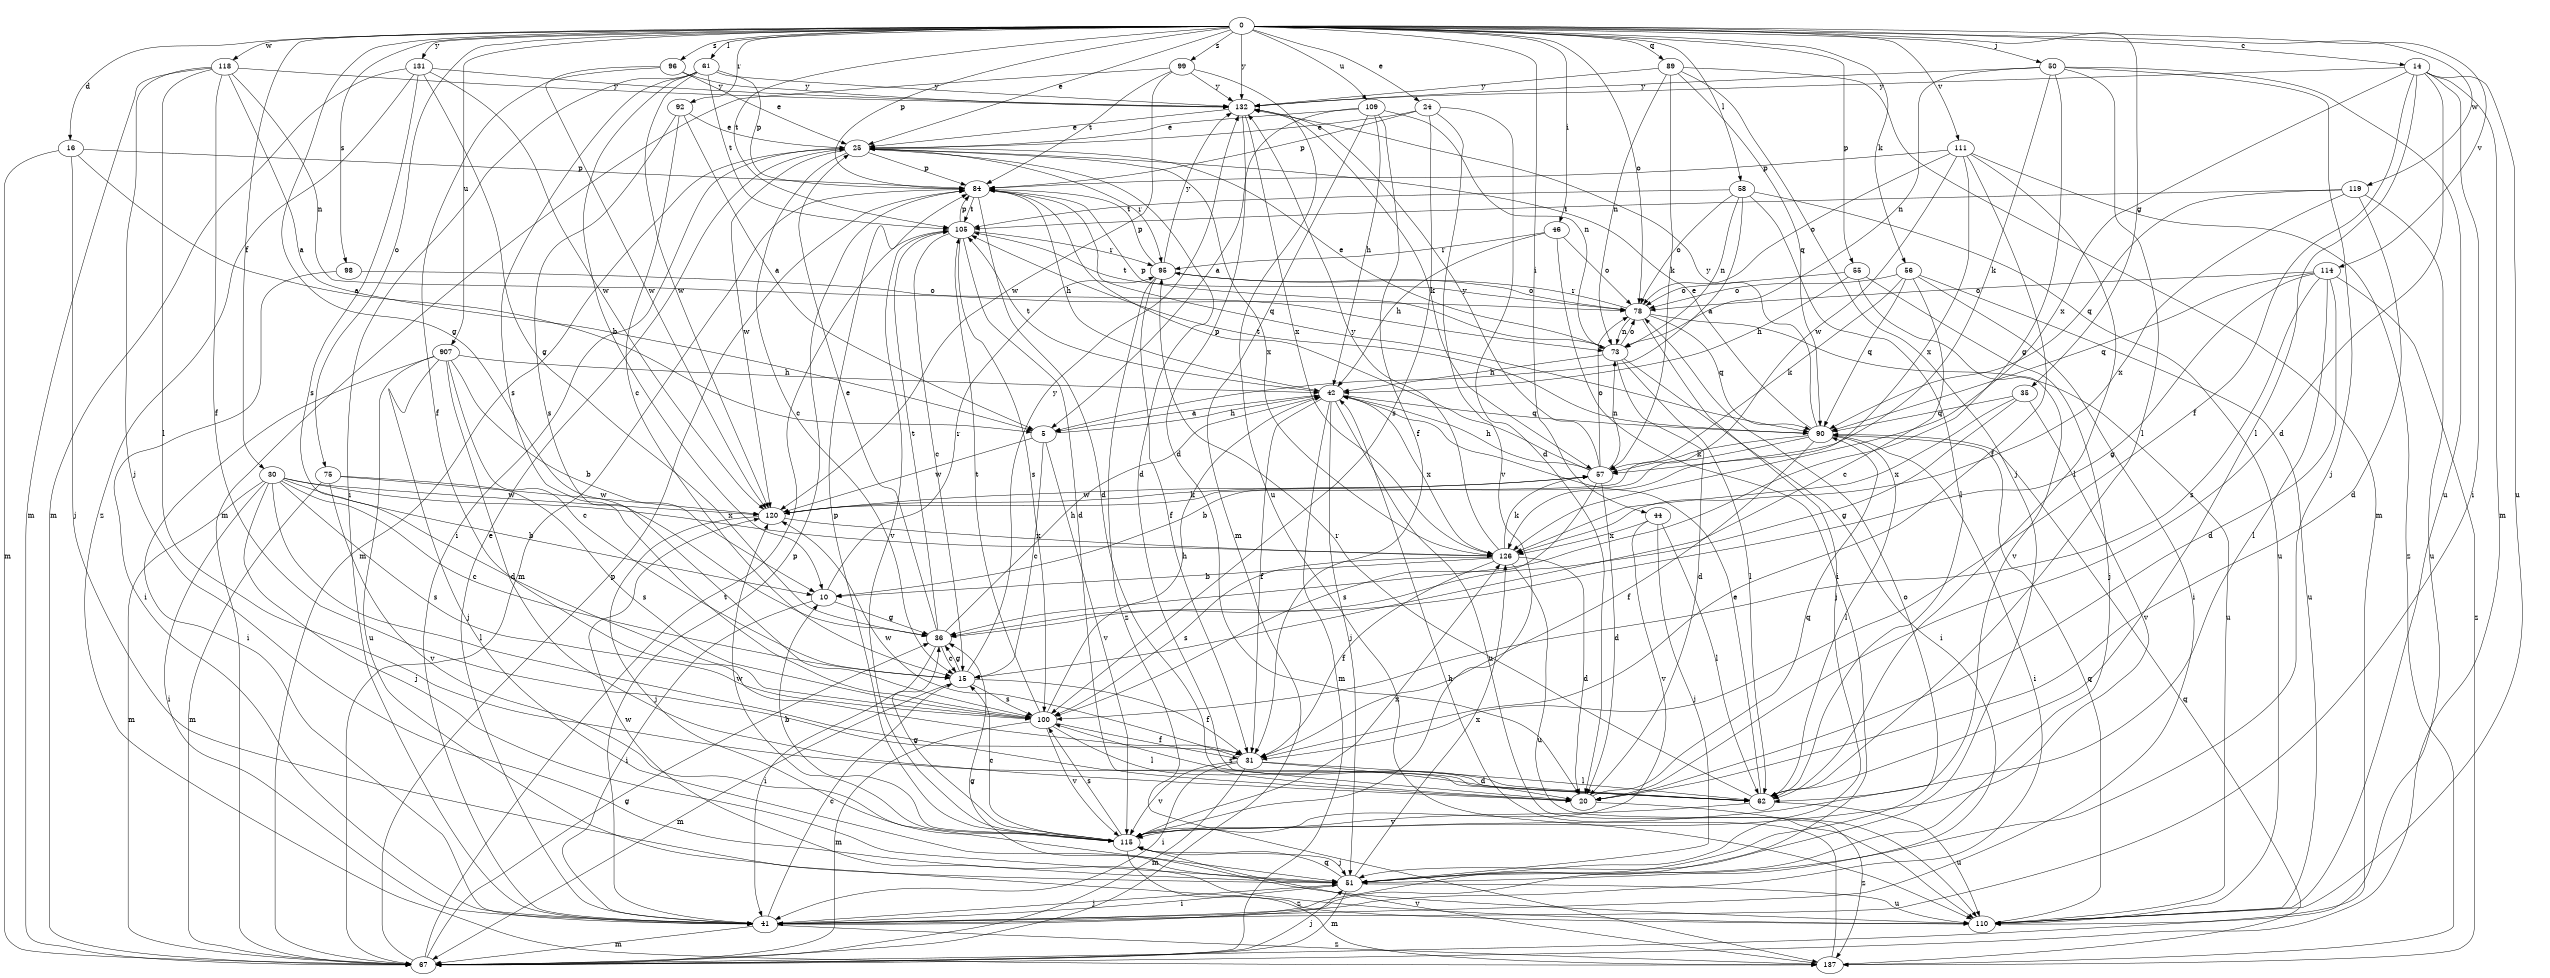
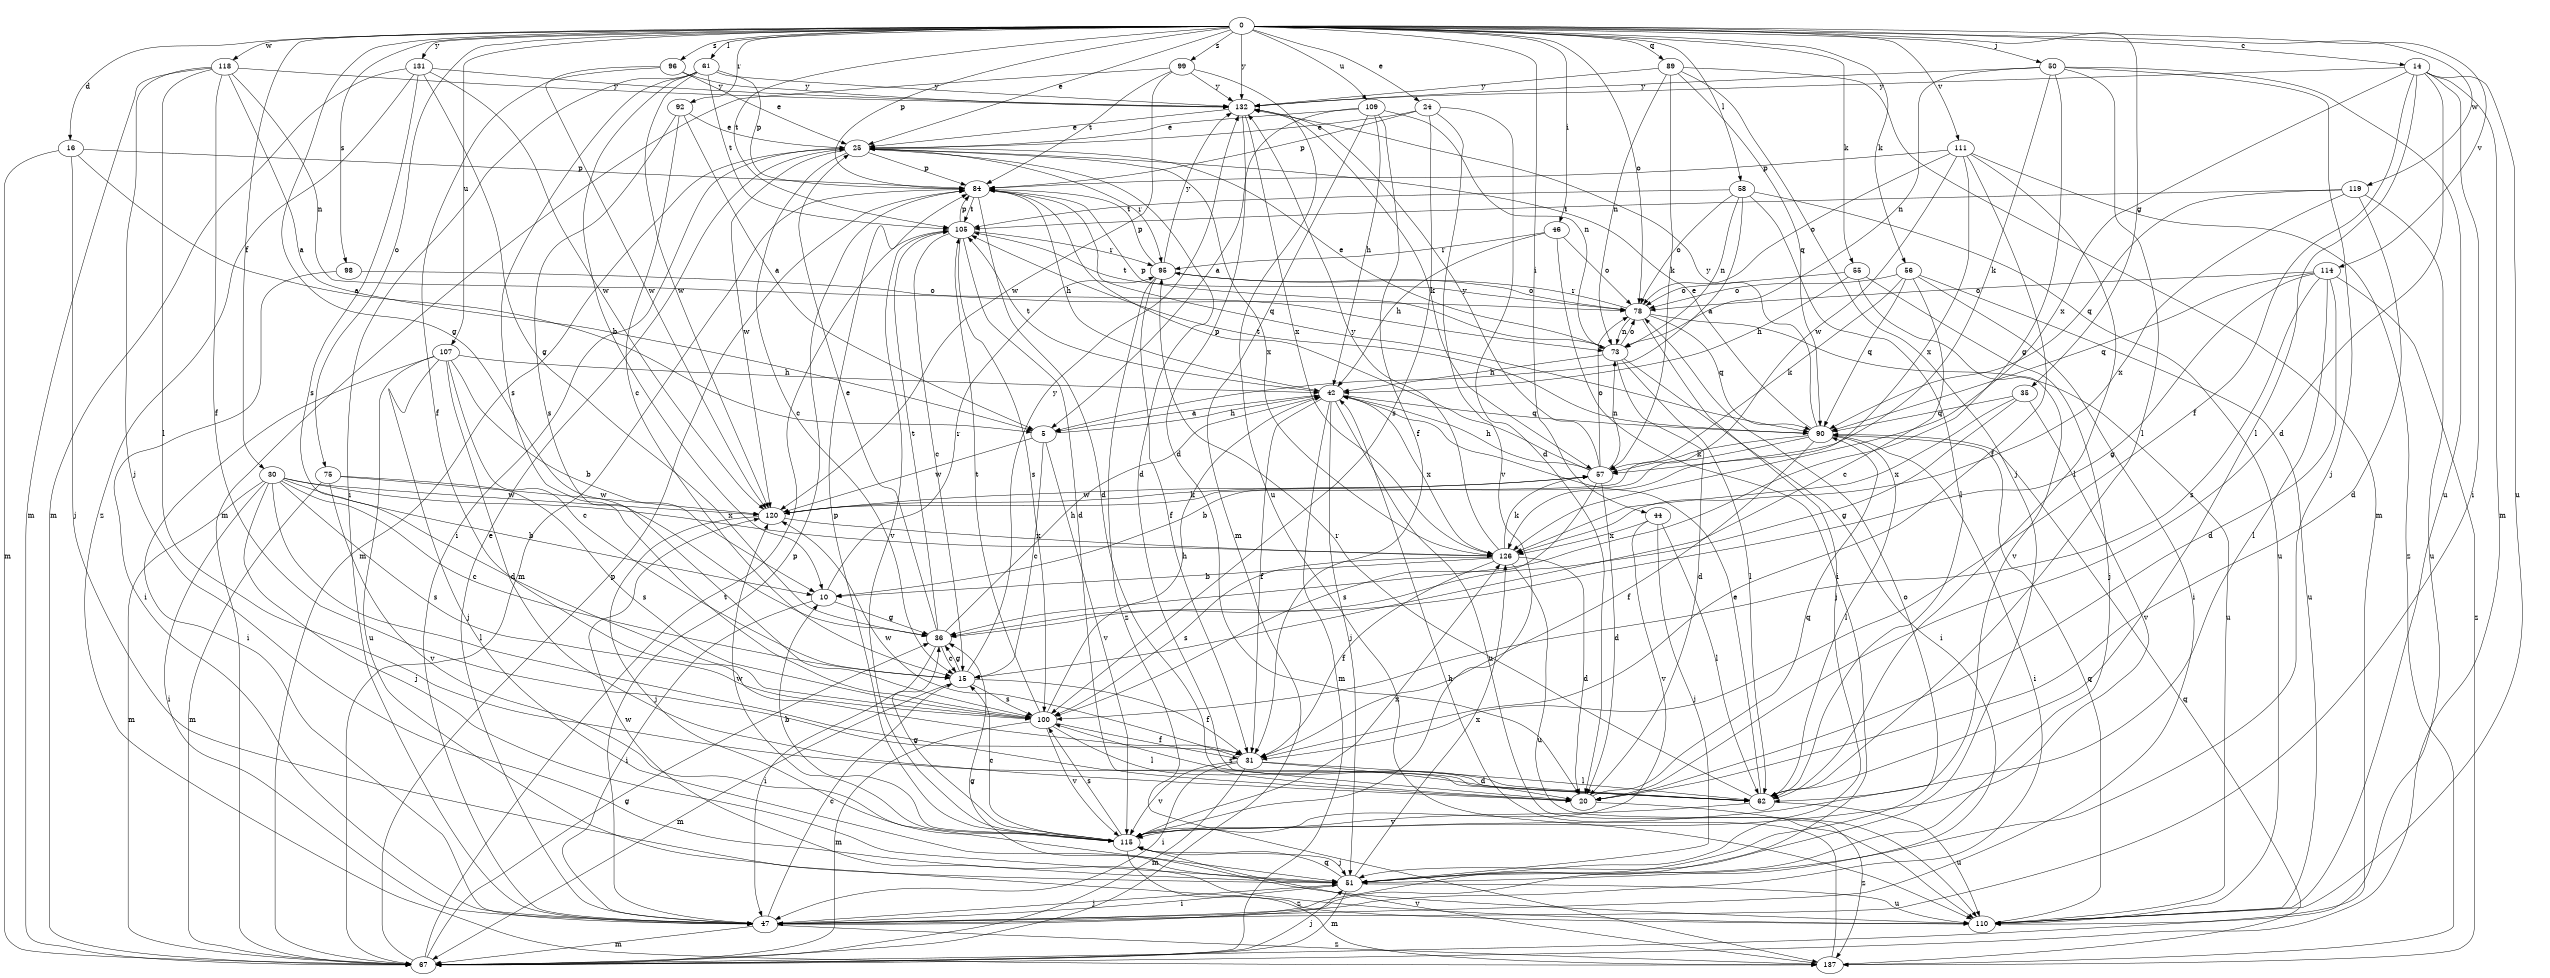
edge "0" -> "55": label "p" -> "k"
node "907": label "907" -> "107"
node "41": label "41" -> "47"
